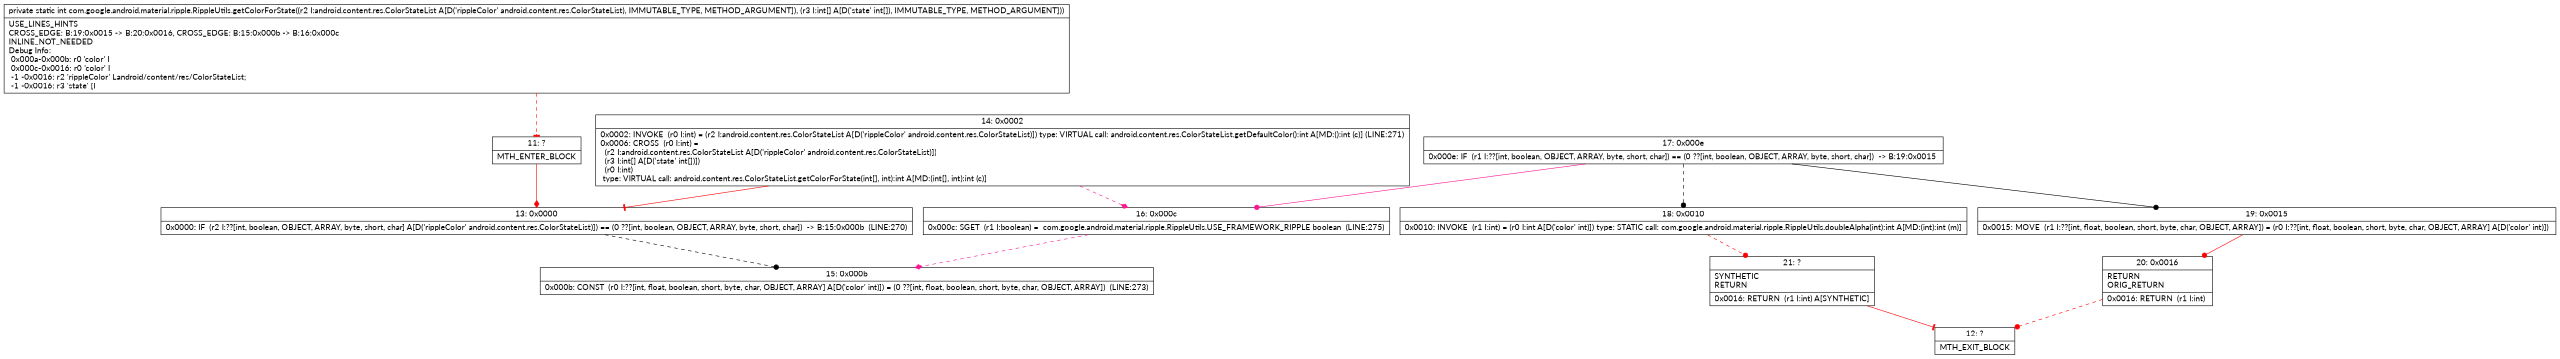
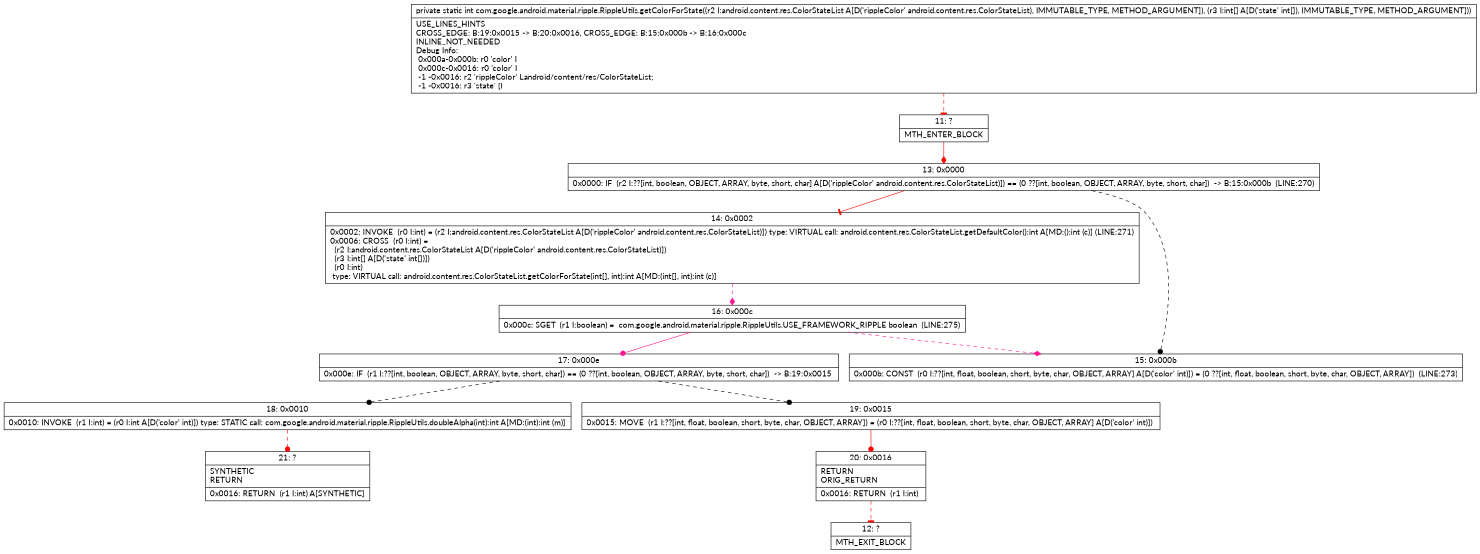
edge "17: 0x000e" -> "16: 0x000c": reversed
edge "17: 0x000e" -> "19: 0x0015": style solid -> dashed
edge "14: 0x0002" -> "13: 0x0000": reversed
edge "20: 0x0016" -> "12: ?": arrowhead dot -> tee
edge "21: ?" -> "12: ?": removed
